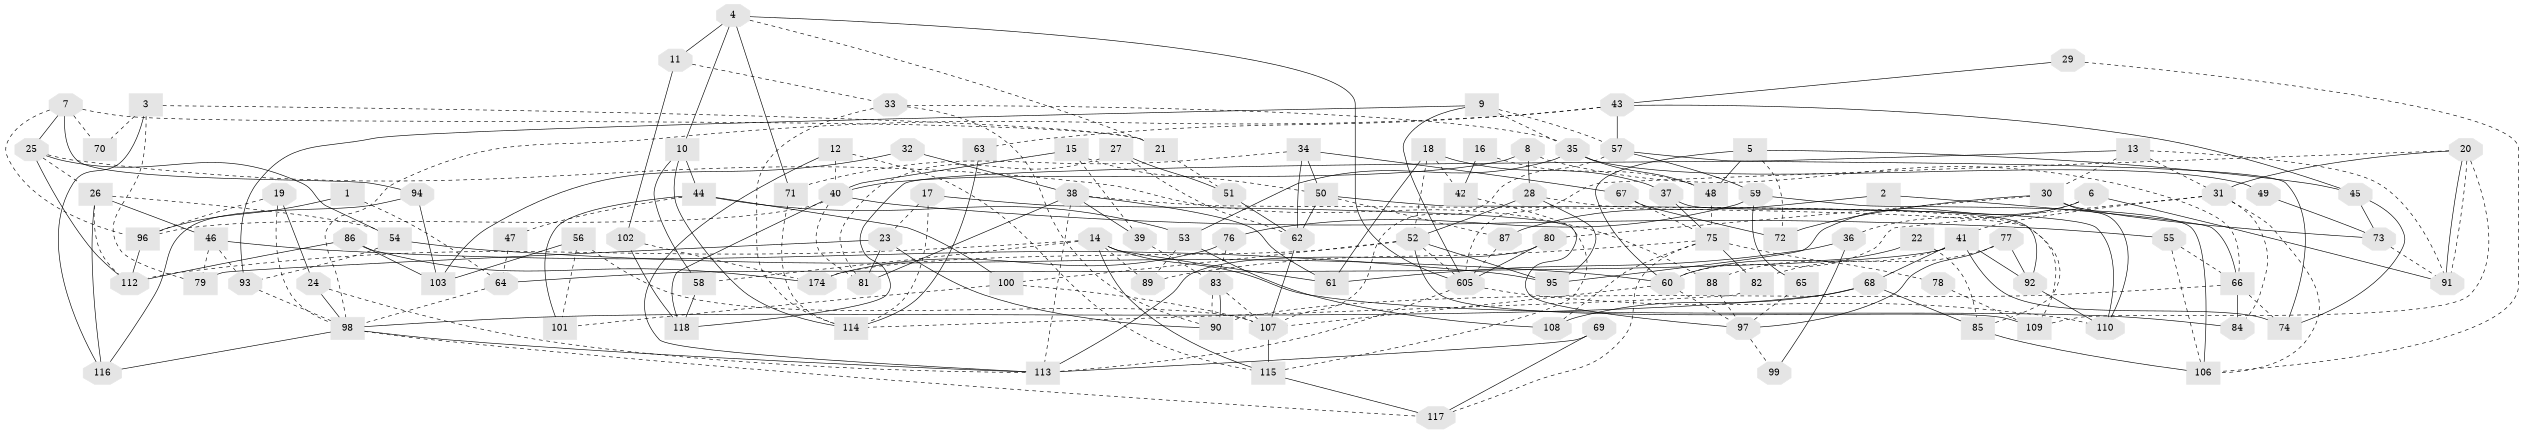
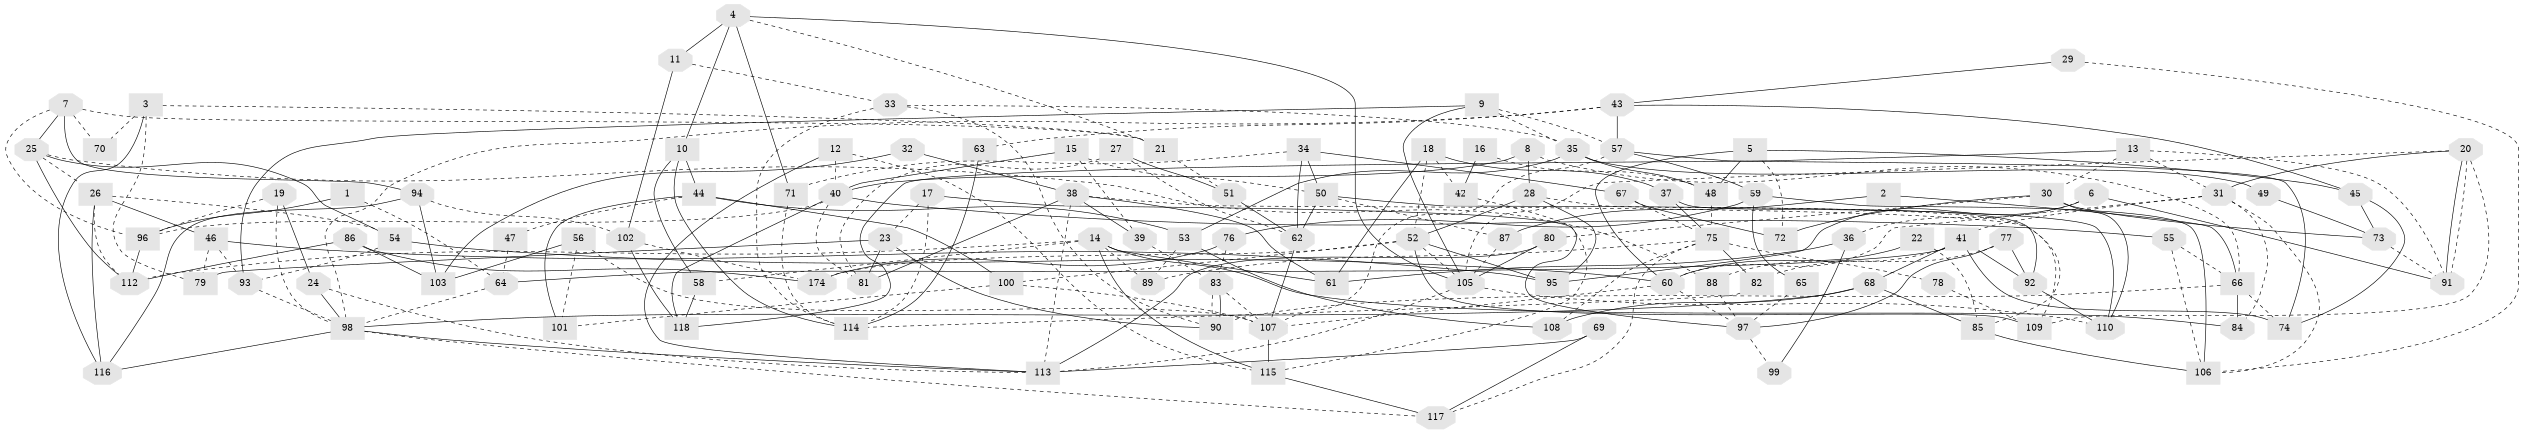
edge "94" -- "102": added
node "605": label "605" -> "105"
